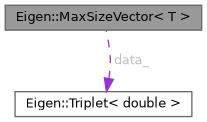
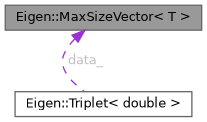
edge "Eigen::MaxSizeVector< T >" -> "Eigen::Triplet< double >": reversed
